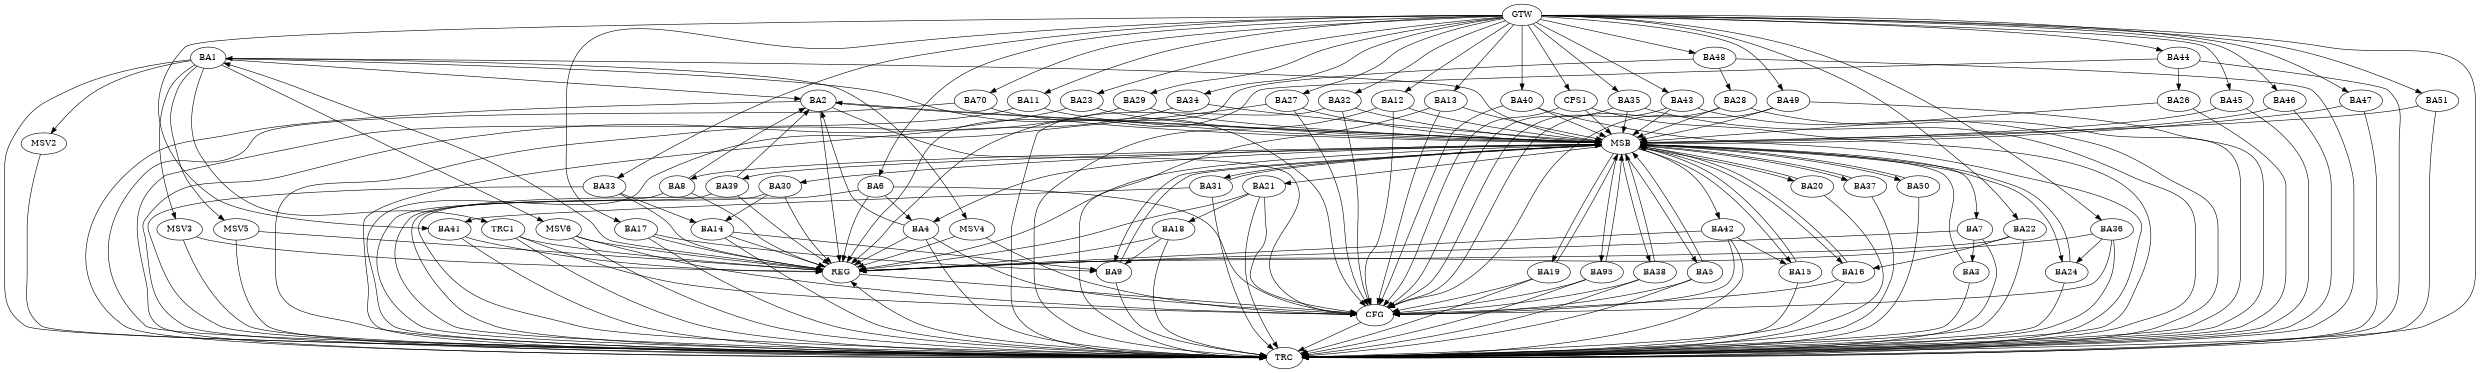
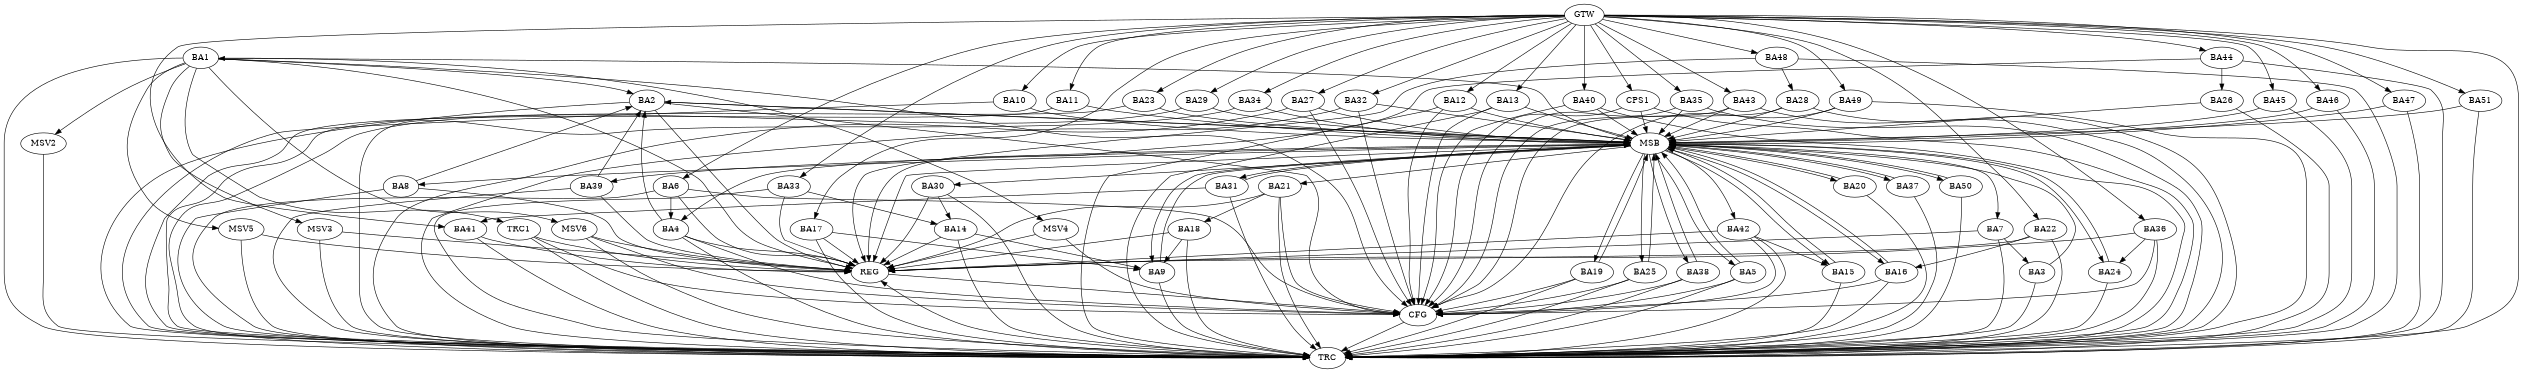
node "BA70": label "BA70" -> "BA10"
edge "REG" -> "BA1": reversed
node "BA95": label "BA95" -> "BA25"
